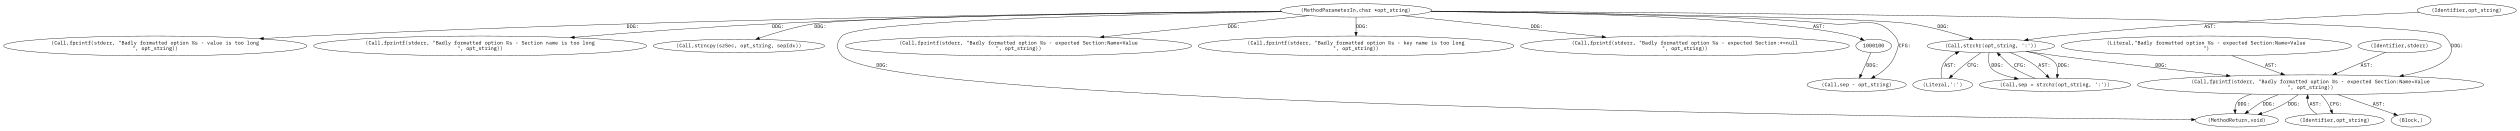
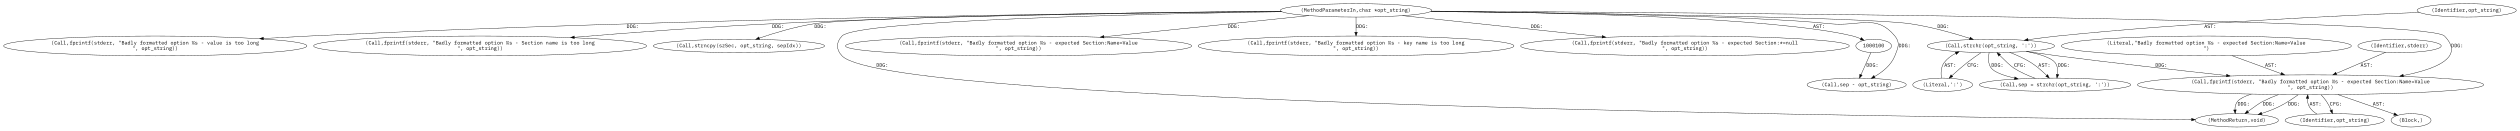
edge "(MethodParameterIn,char *opt_string)" -> "(Call,sep - opt_string)": label "CFG: " -> "DDG: "
